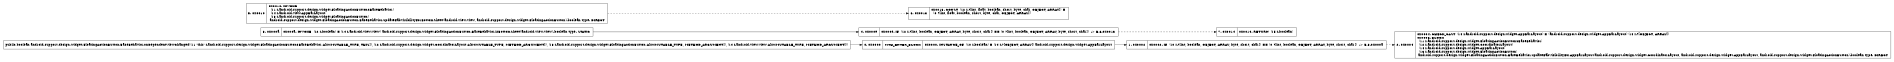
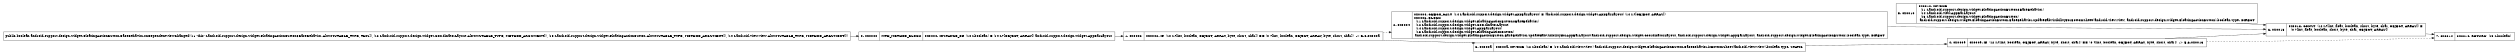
edge "5: 0x0010" -> "6: 0x0013": style dashed -> solid
edge "2: 0x0004" -> "6: 0x0013": added
edge "6: 0x0013" -> "7: 0x0014": added
edge "4: 0x000e" -> "6: 0x0013": added
edge "1: 0x0002" -> "3: 0x000a": added
node "0: 0x0000": text "MTH_ENTER_BLOCK" -> "MTH_METHOD_BLOCK"
